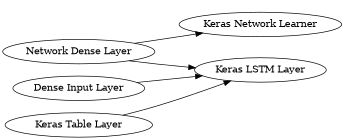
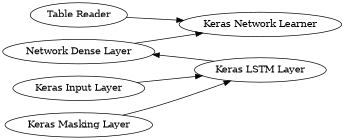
node "Table Reader": added
edge "Network Dense Layer" -> "Keras LSTM Layer": reversed
node "Dense Input Layer": label "Dense Input Layer" -> "Keras Input Layer"
node "Keras Table Layer": label "Keras Table Layer" -> "Keras Masking Layer"
